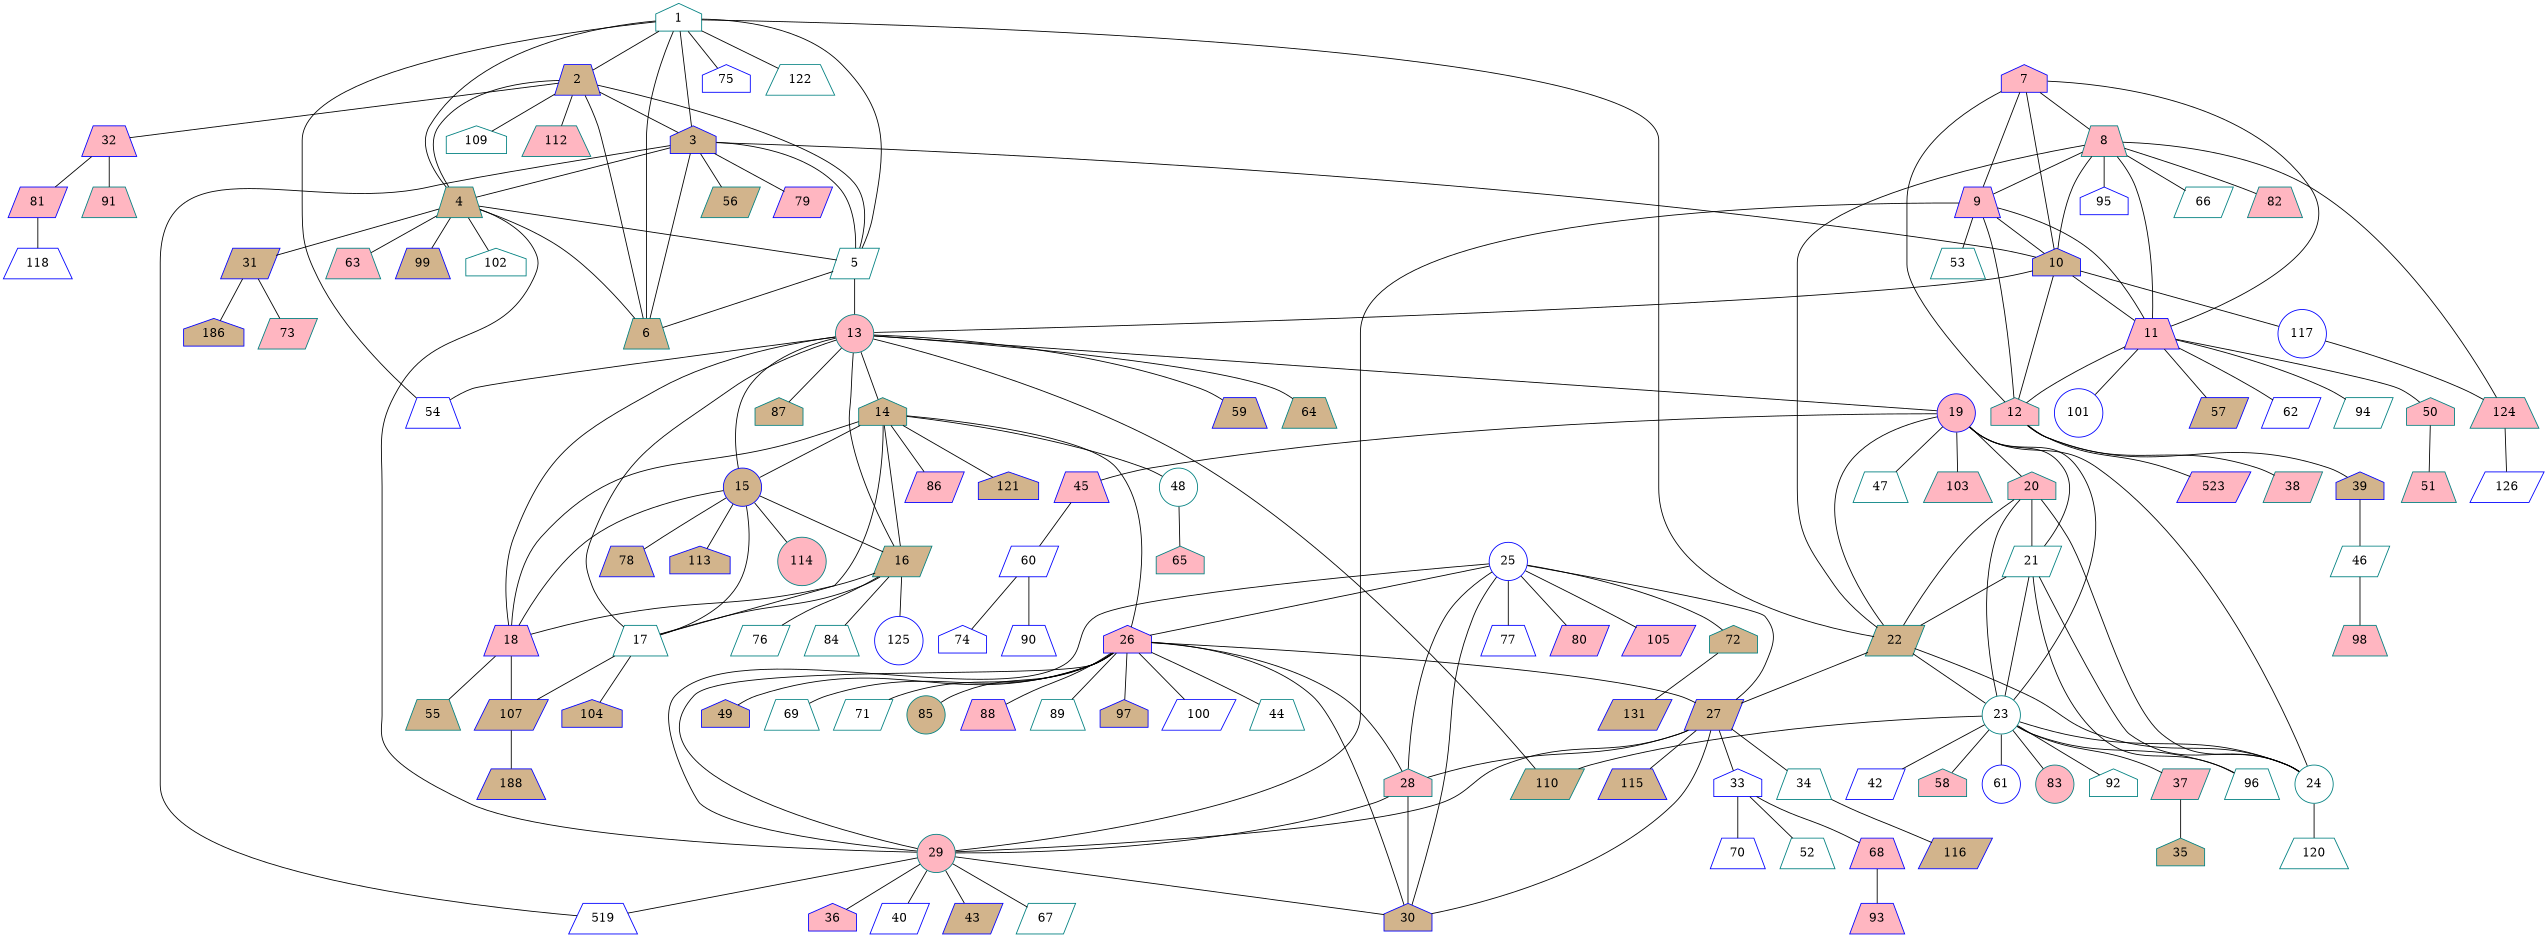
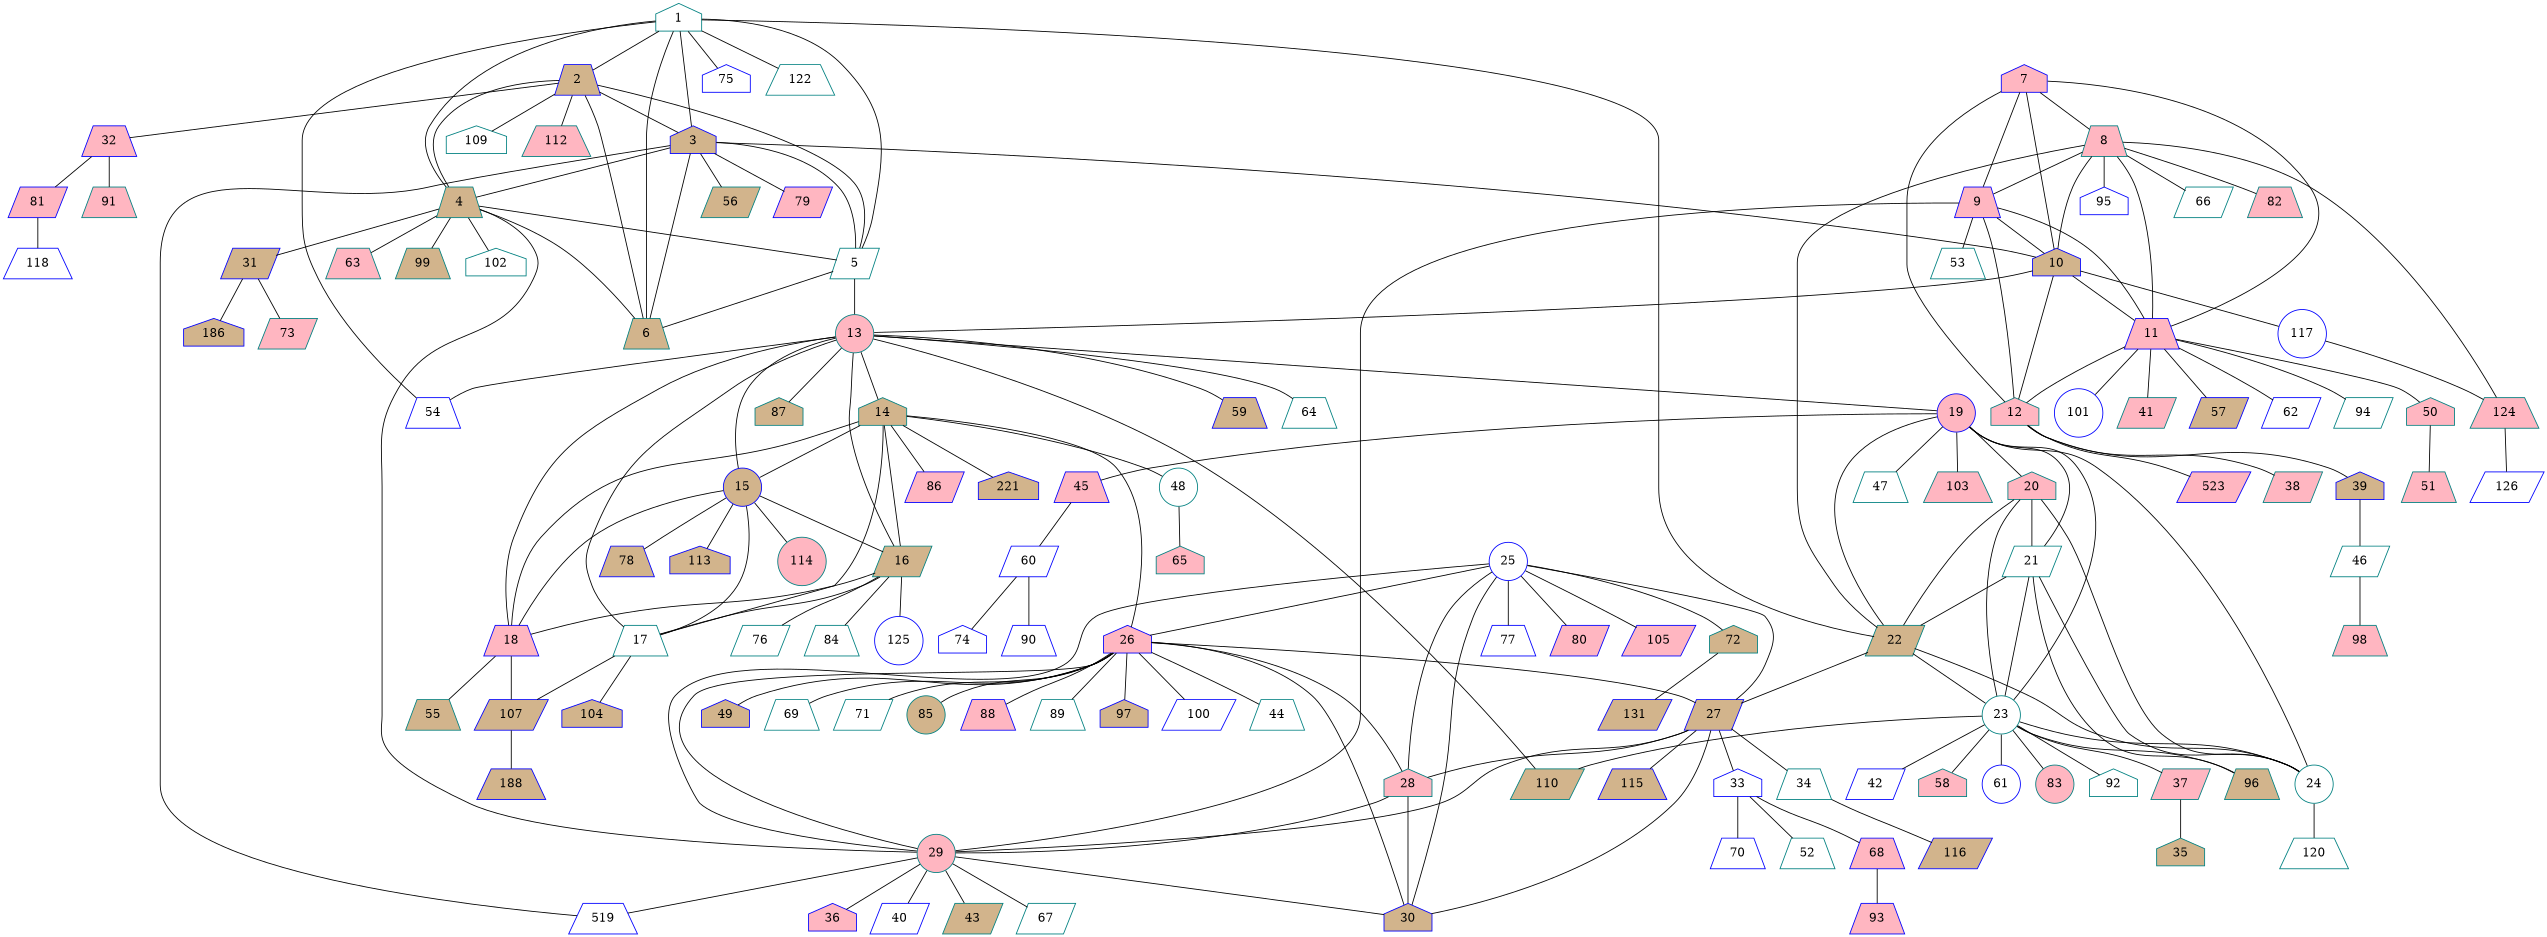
node "99": color blue -> teal
node "64": fillcolor tan -> white
node "41": added
node "121": label "121" -> "221"
node "96": fillcolor white -> tan
node "43": color blue -> teal
